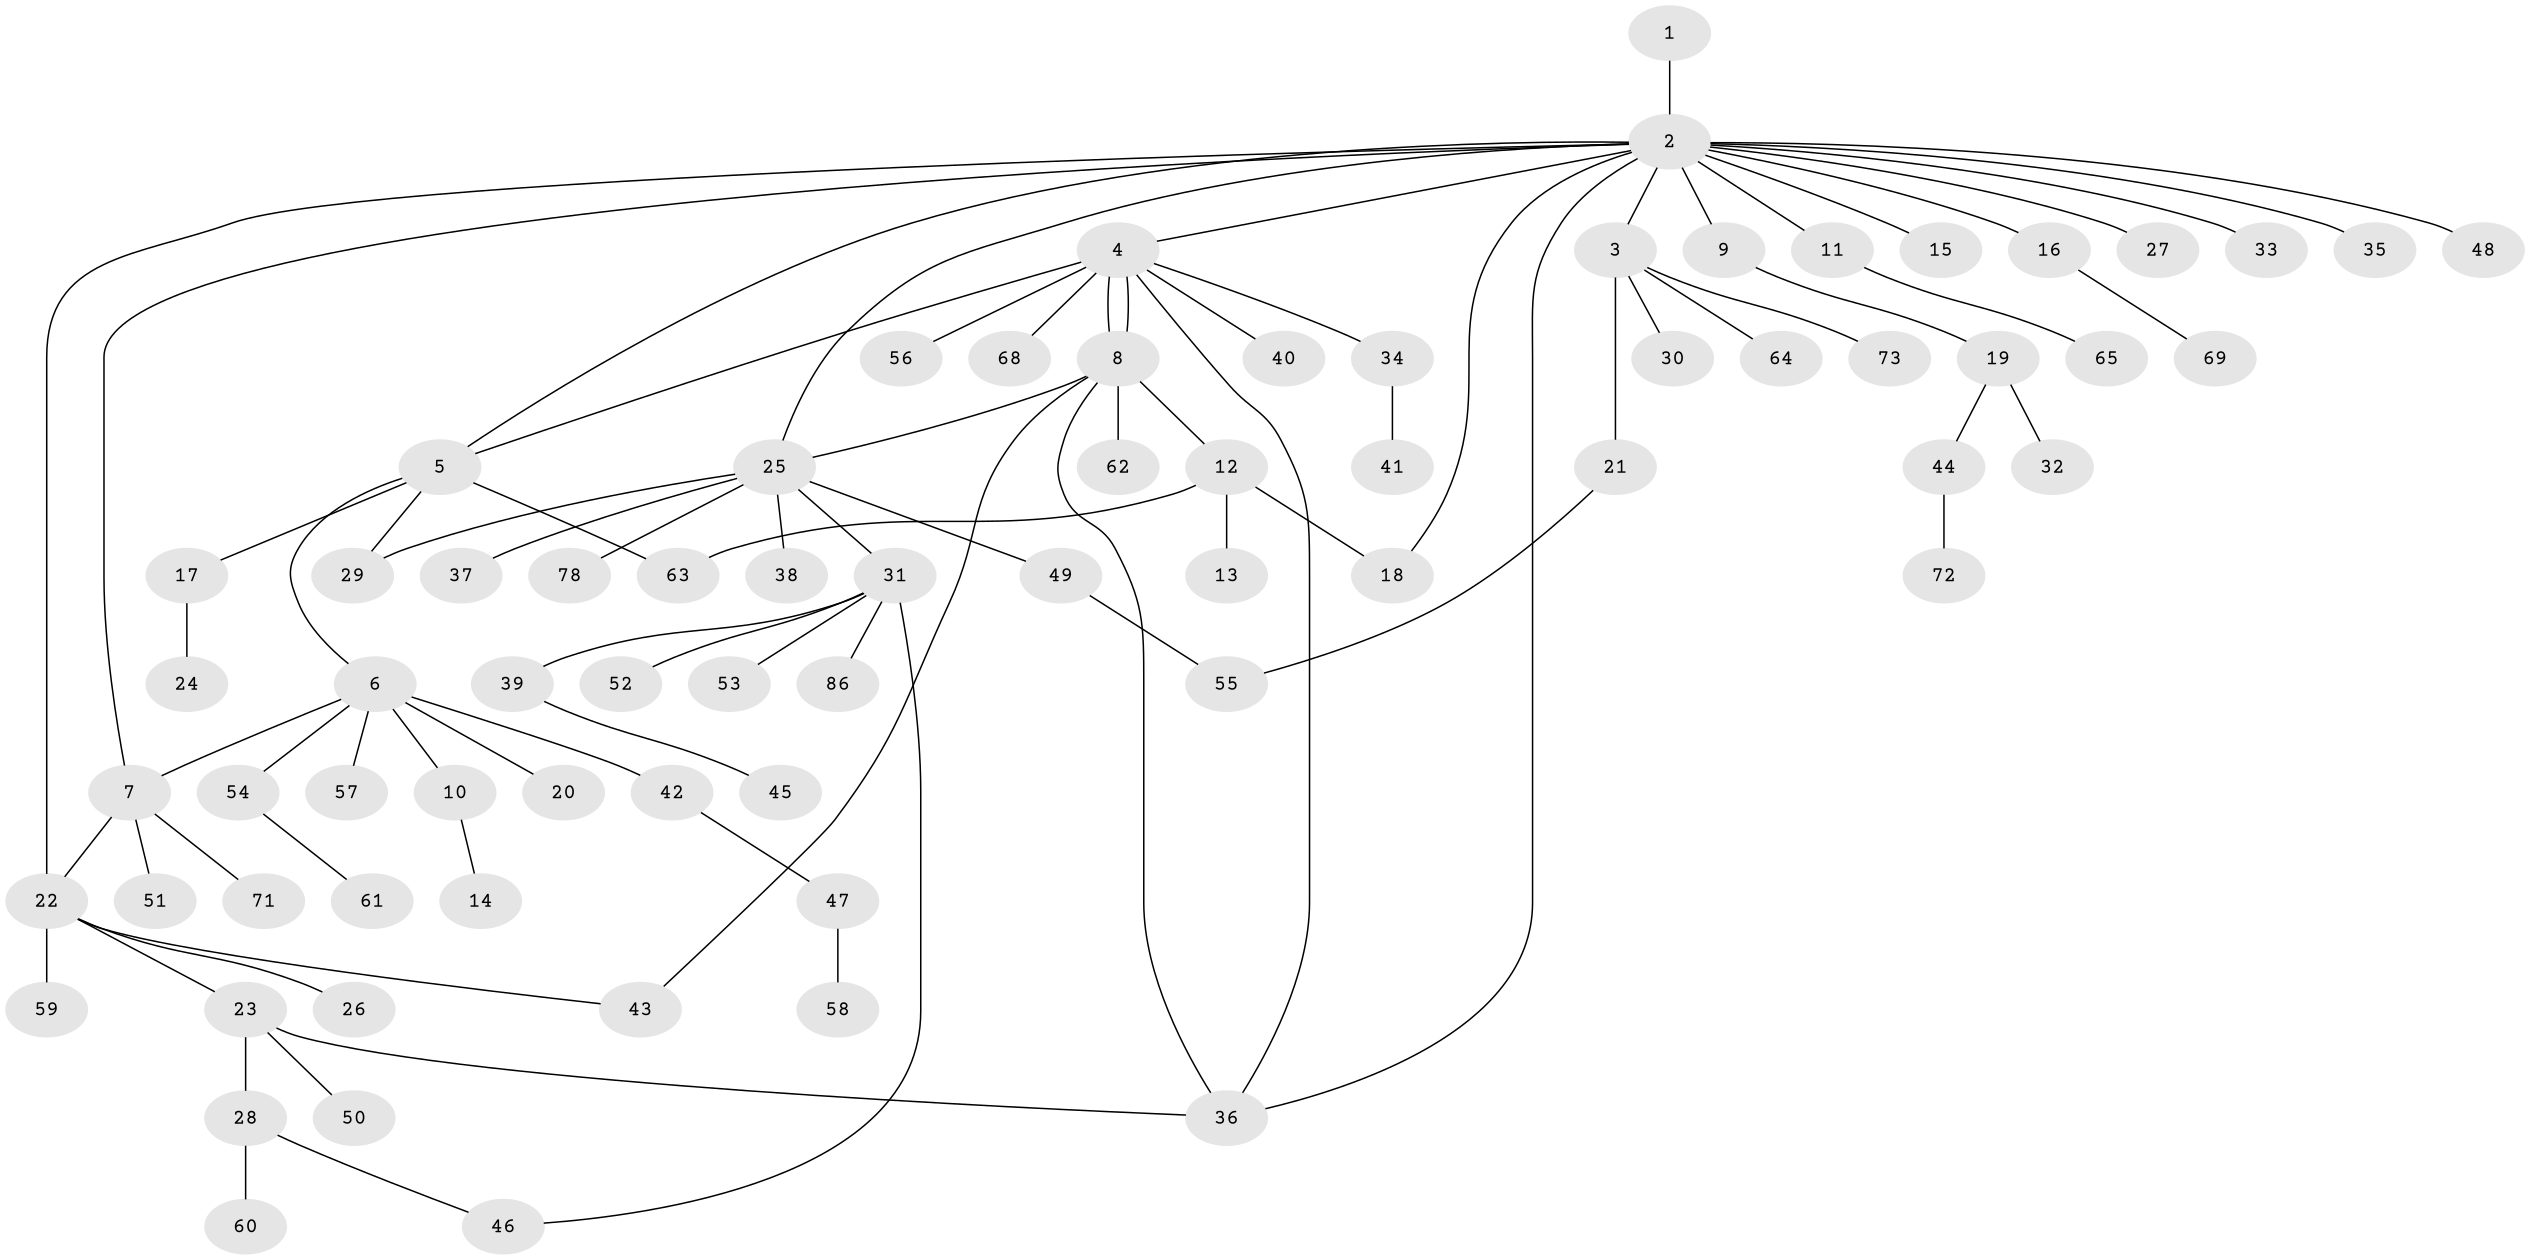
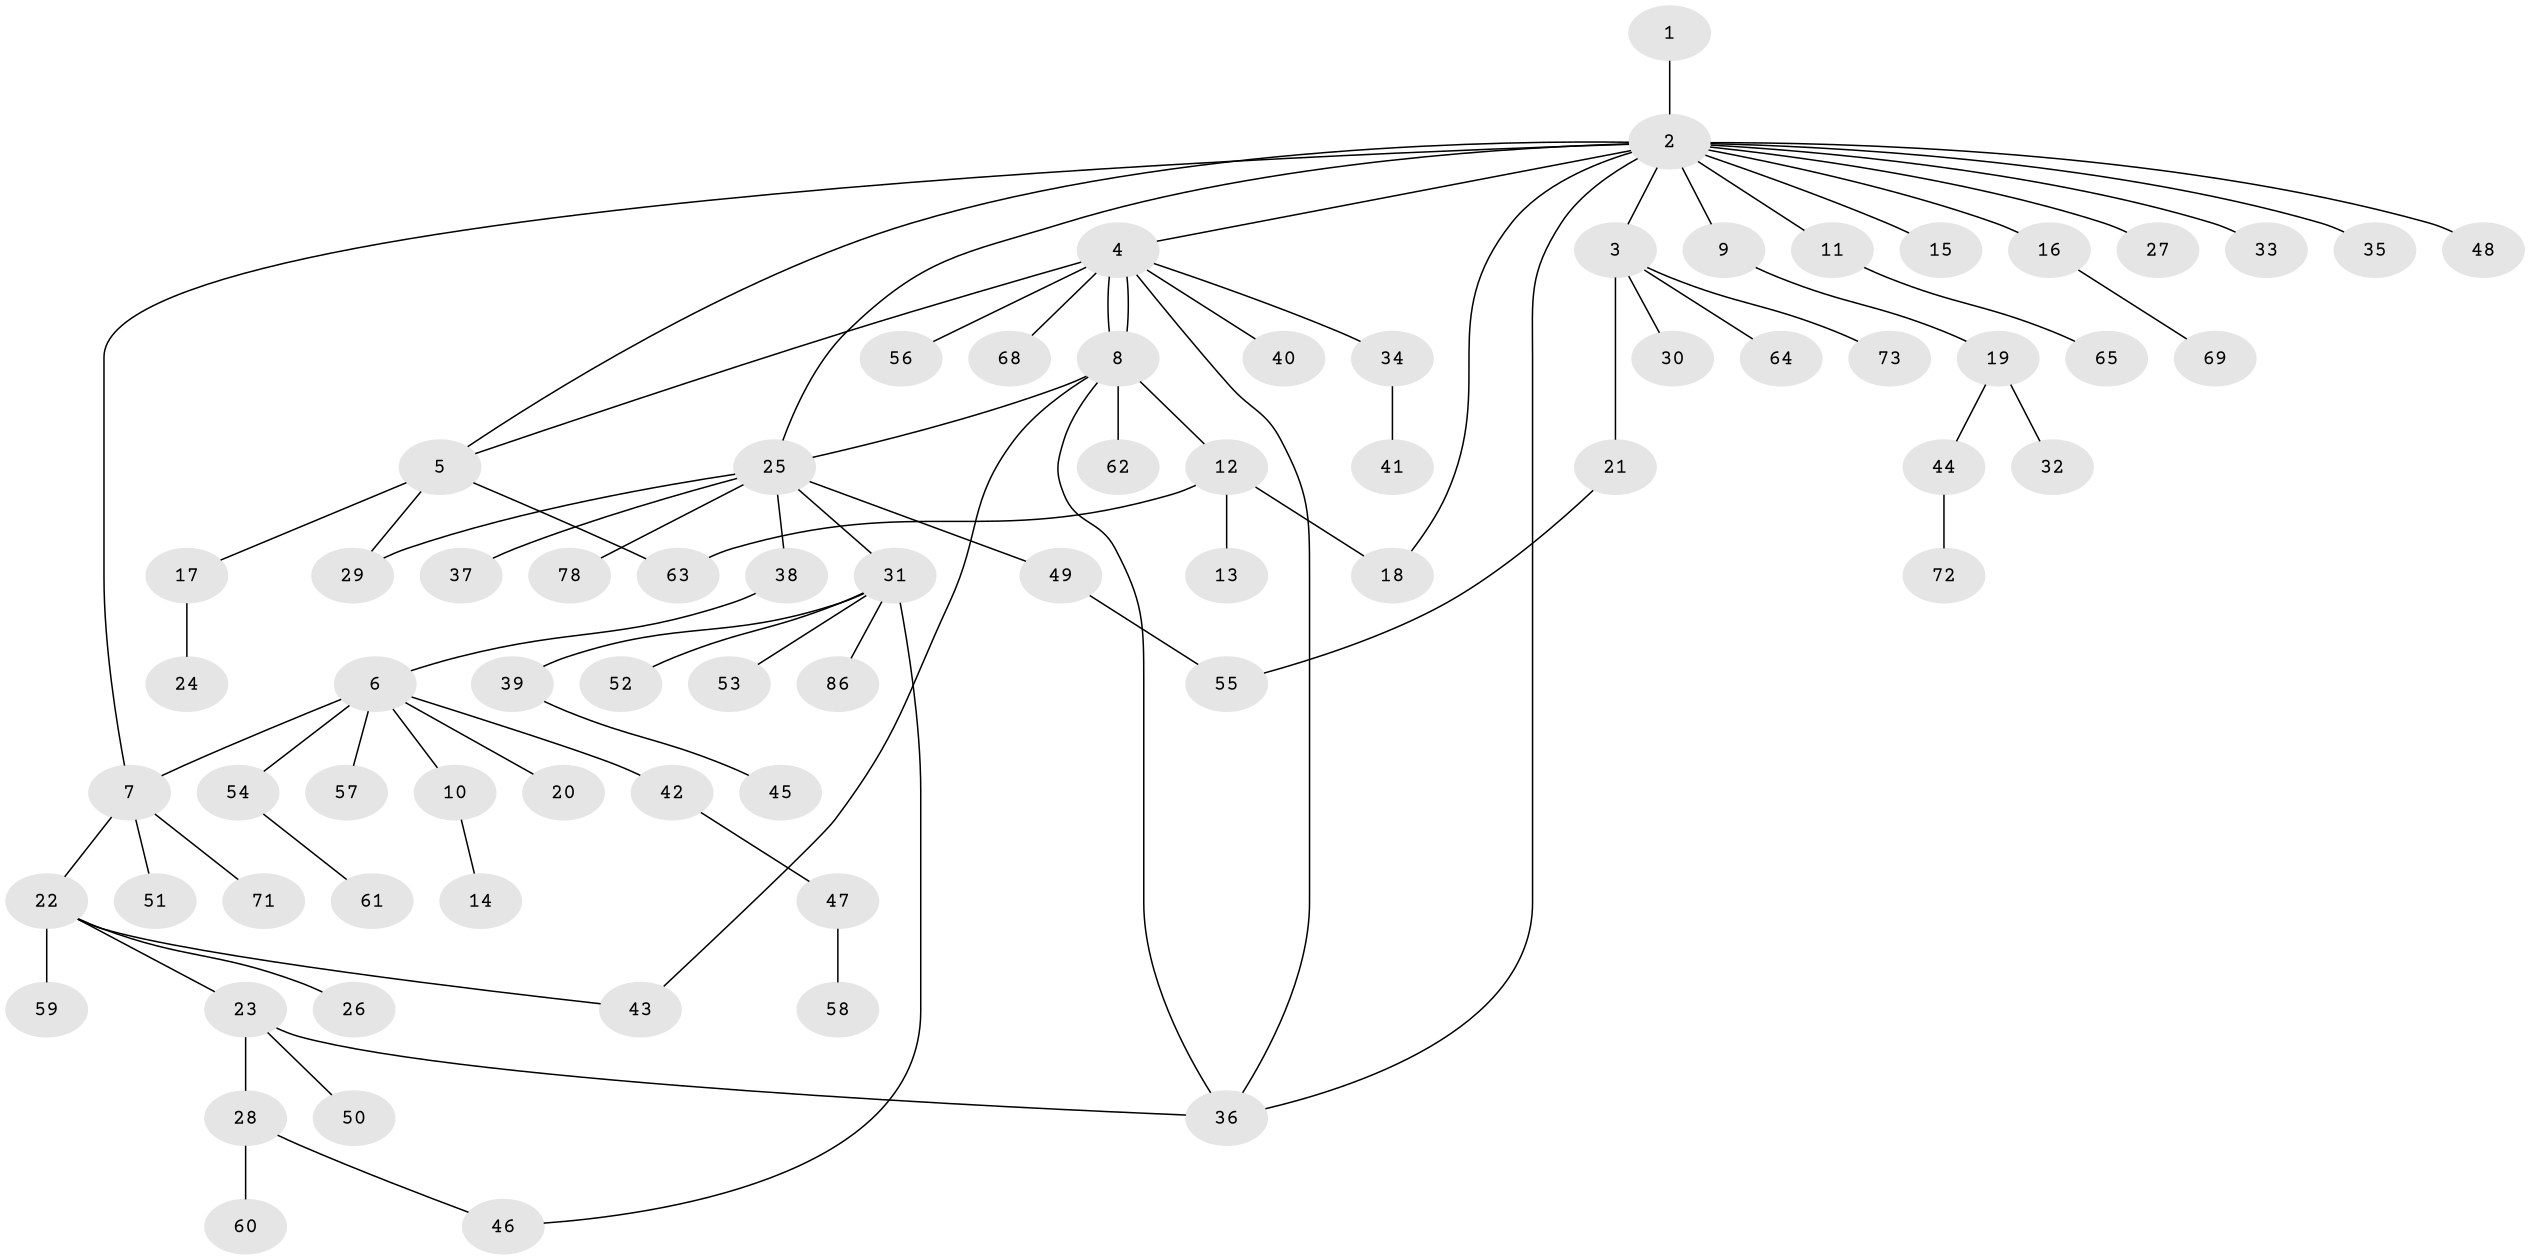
edge "2" -- "22": removed
edge "5" -- "6": now "38" -- "6"
